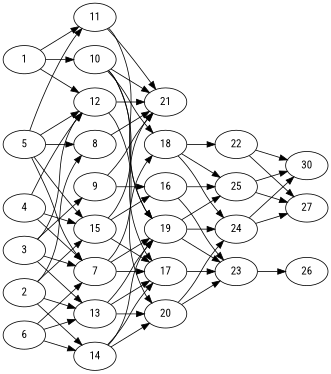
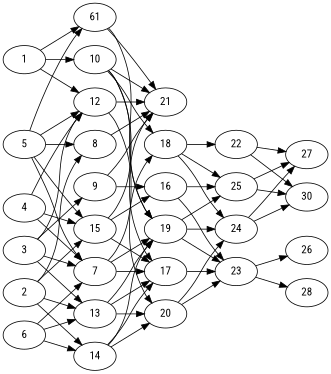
node "11": label "11" -> "61"
node "28": added
